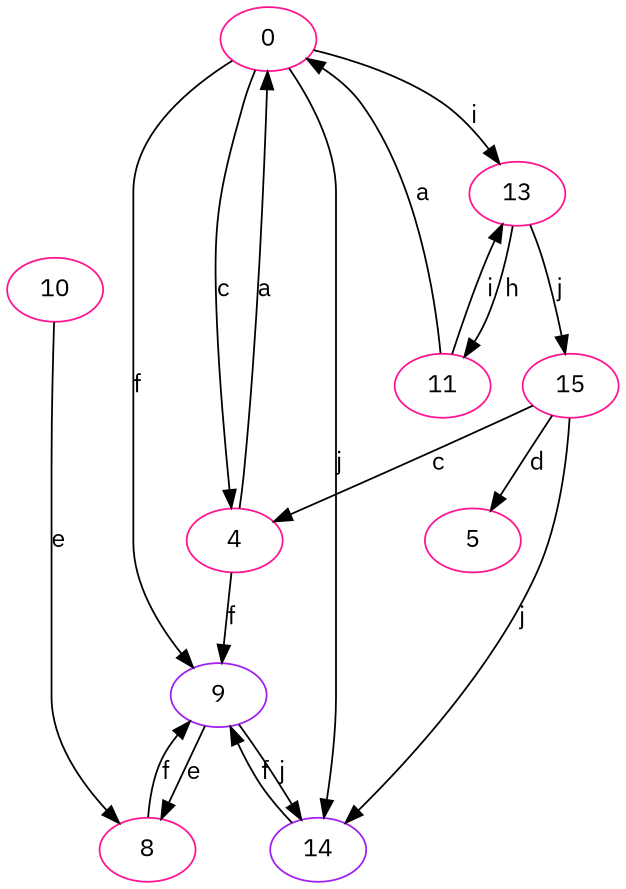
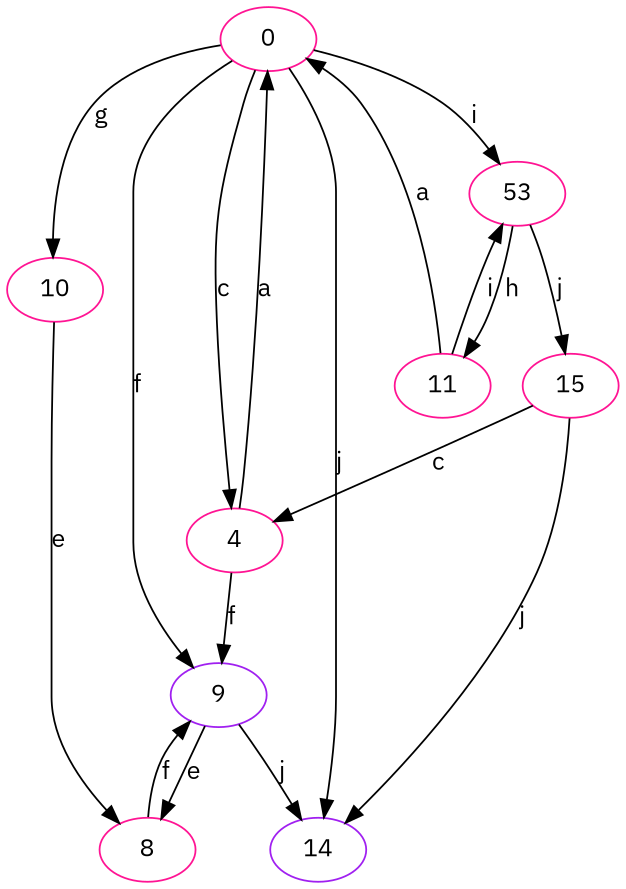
edge "0" -> "10": added, label "g"
node "13": label "13" -> "53"
node "5": removed
edge "14" -> "9": removed, label "f"
